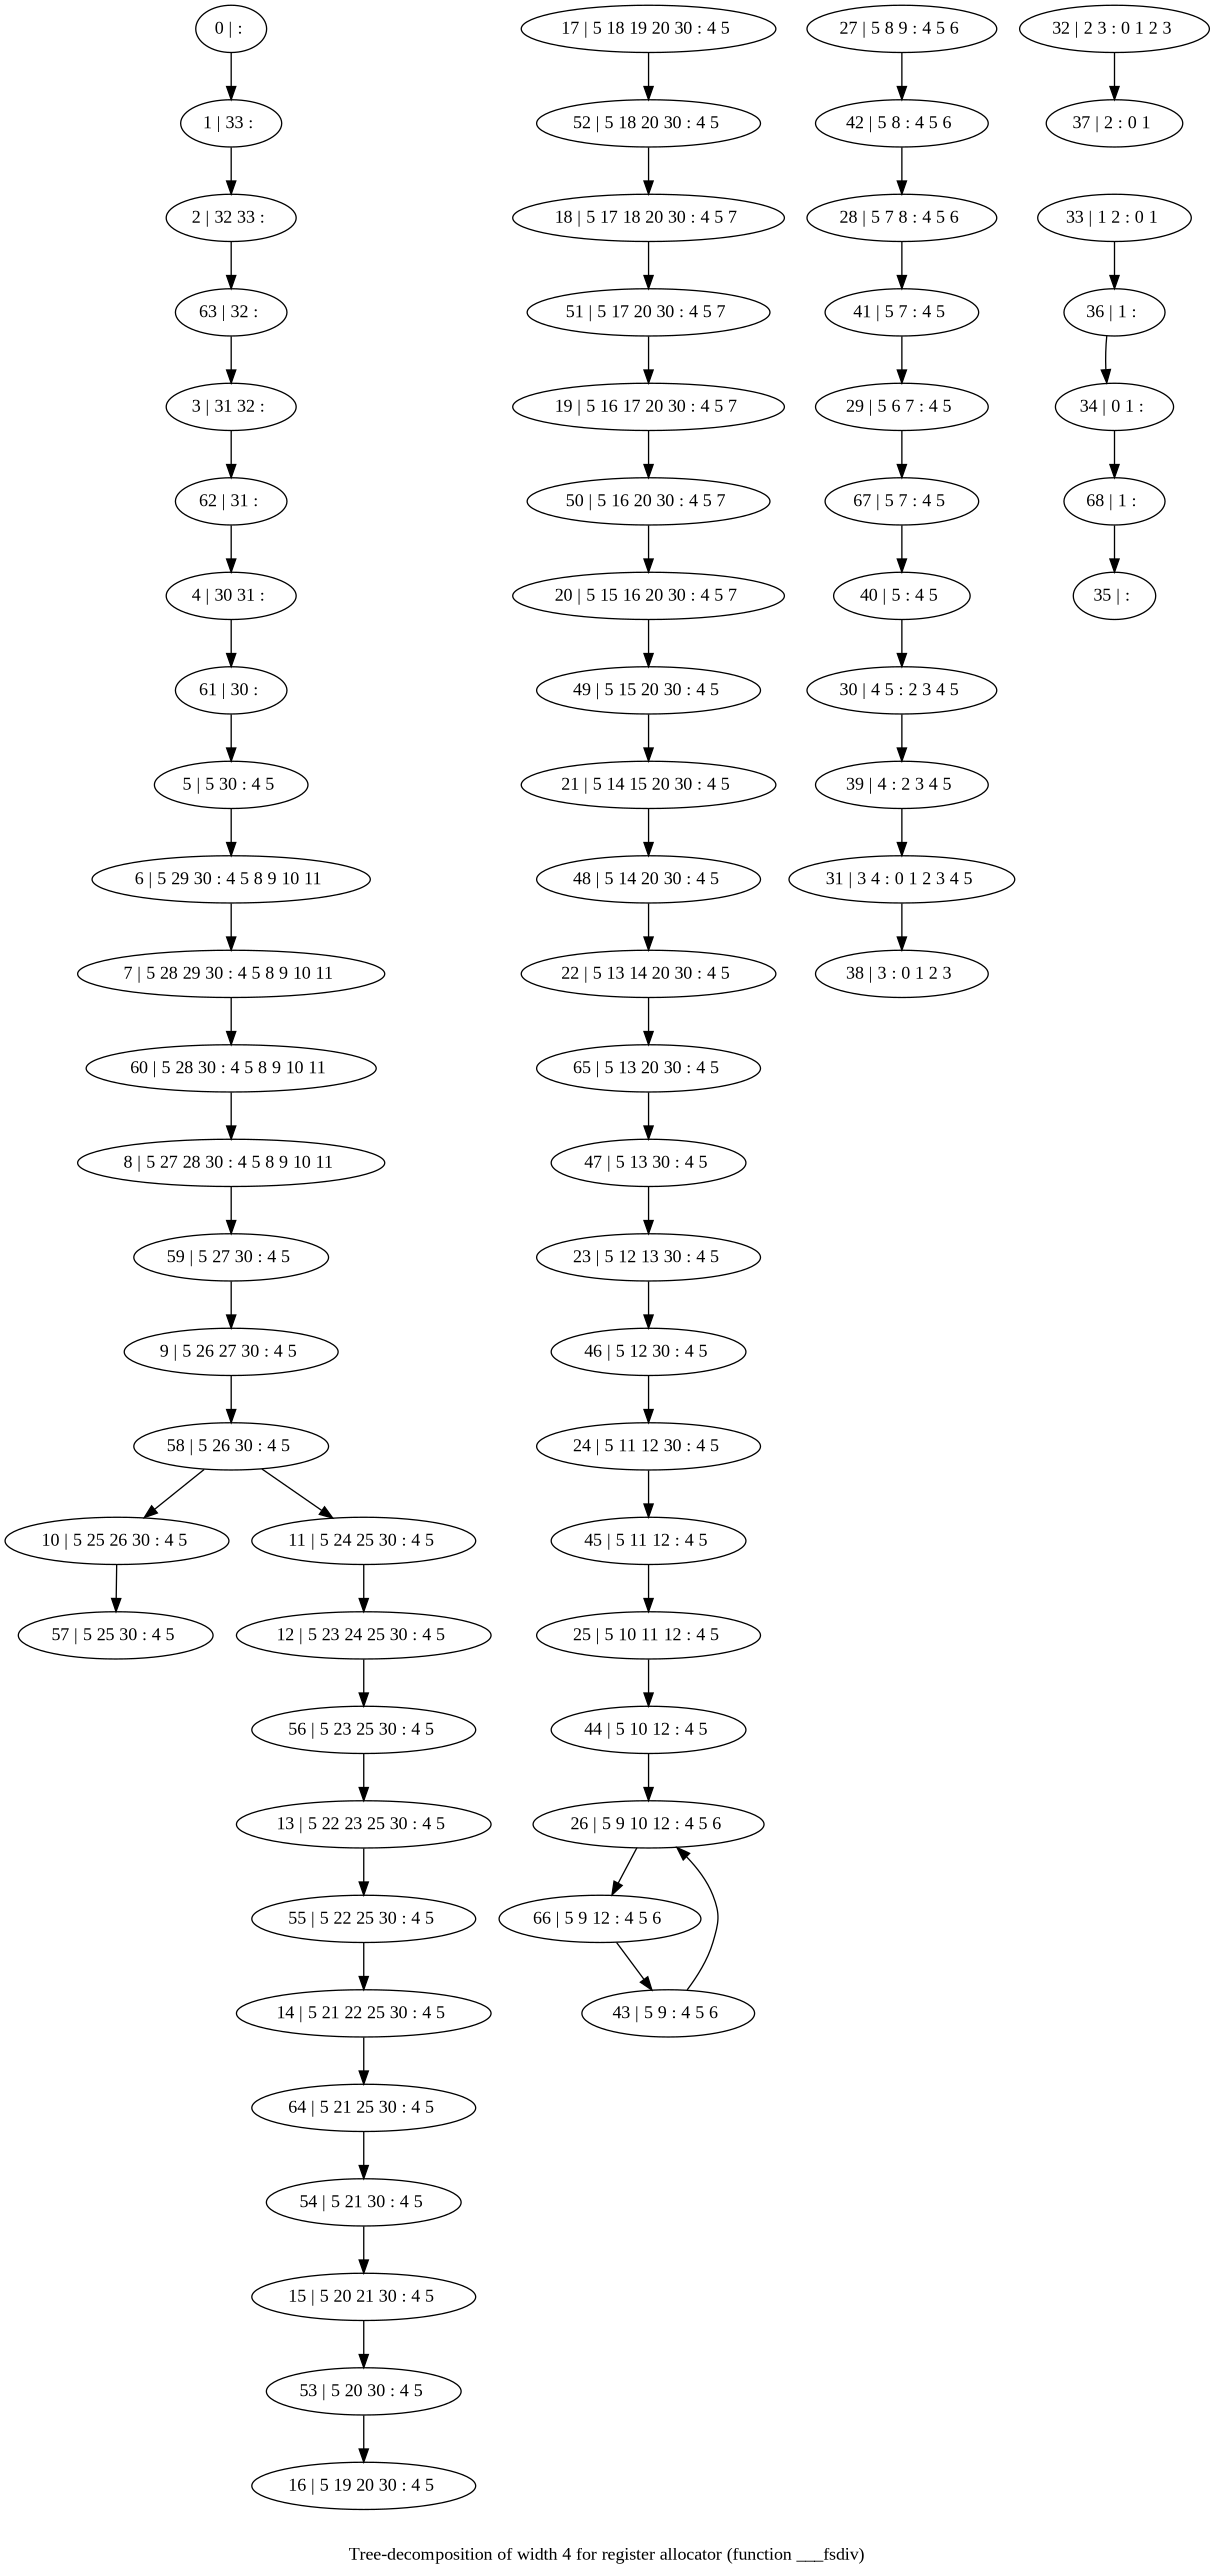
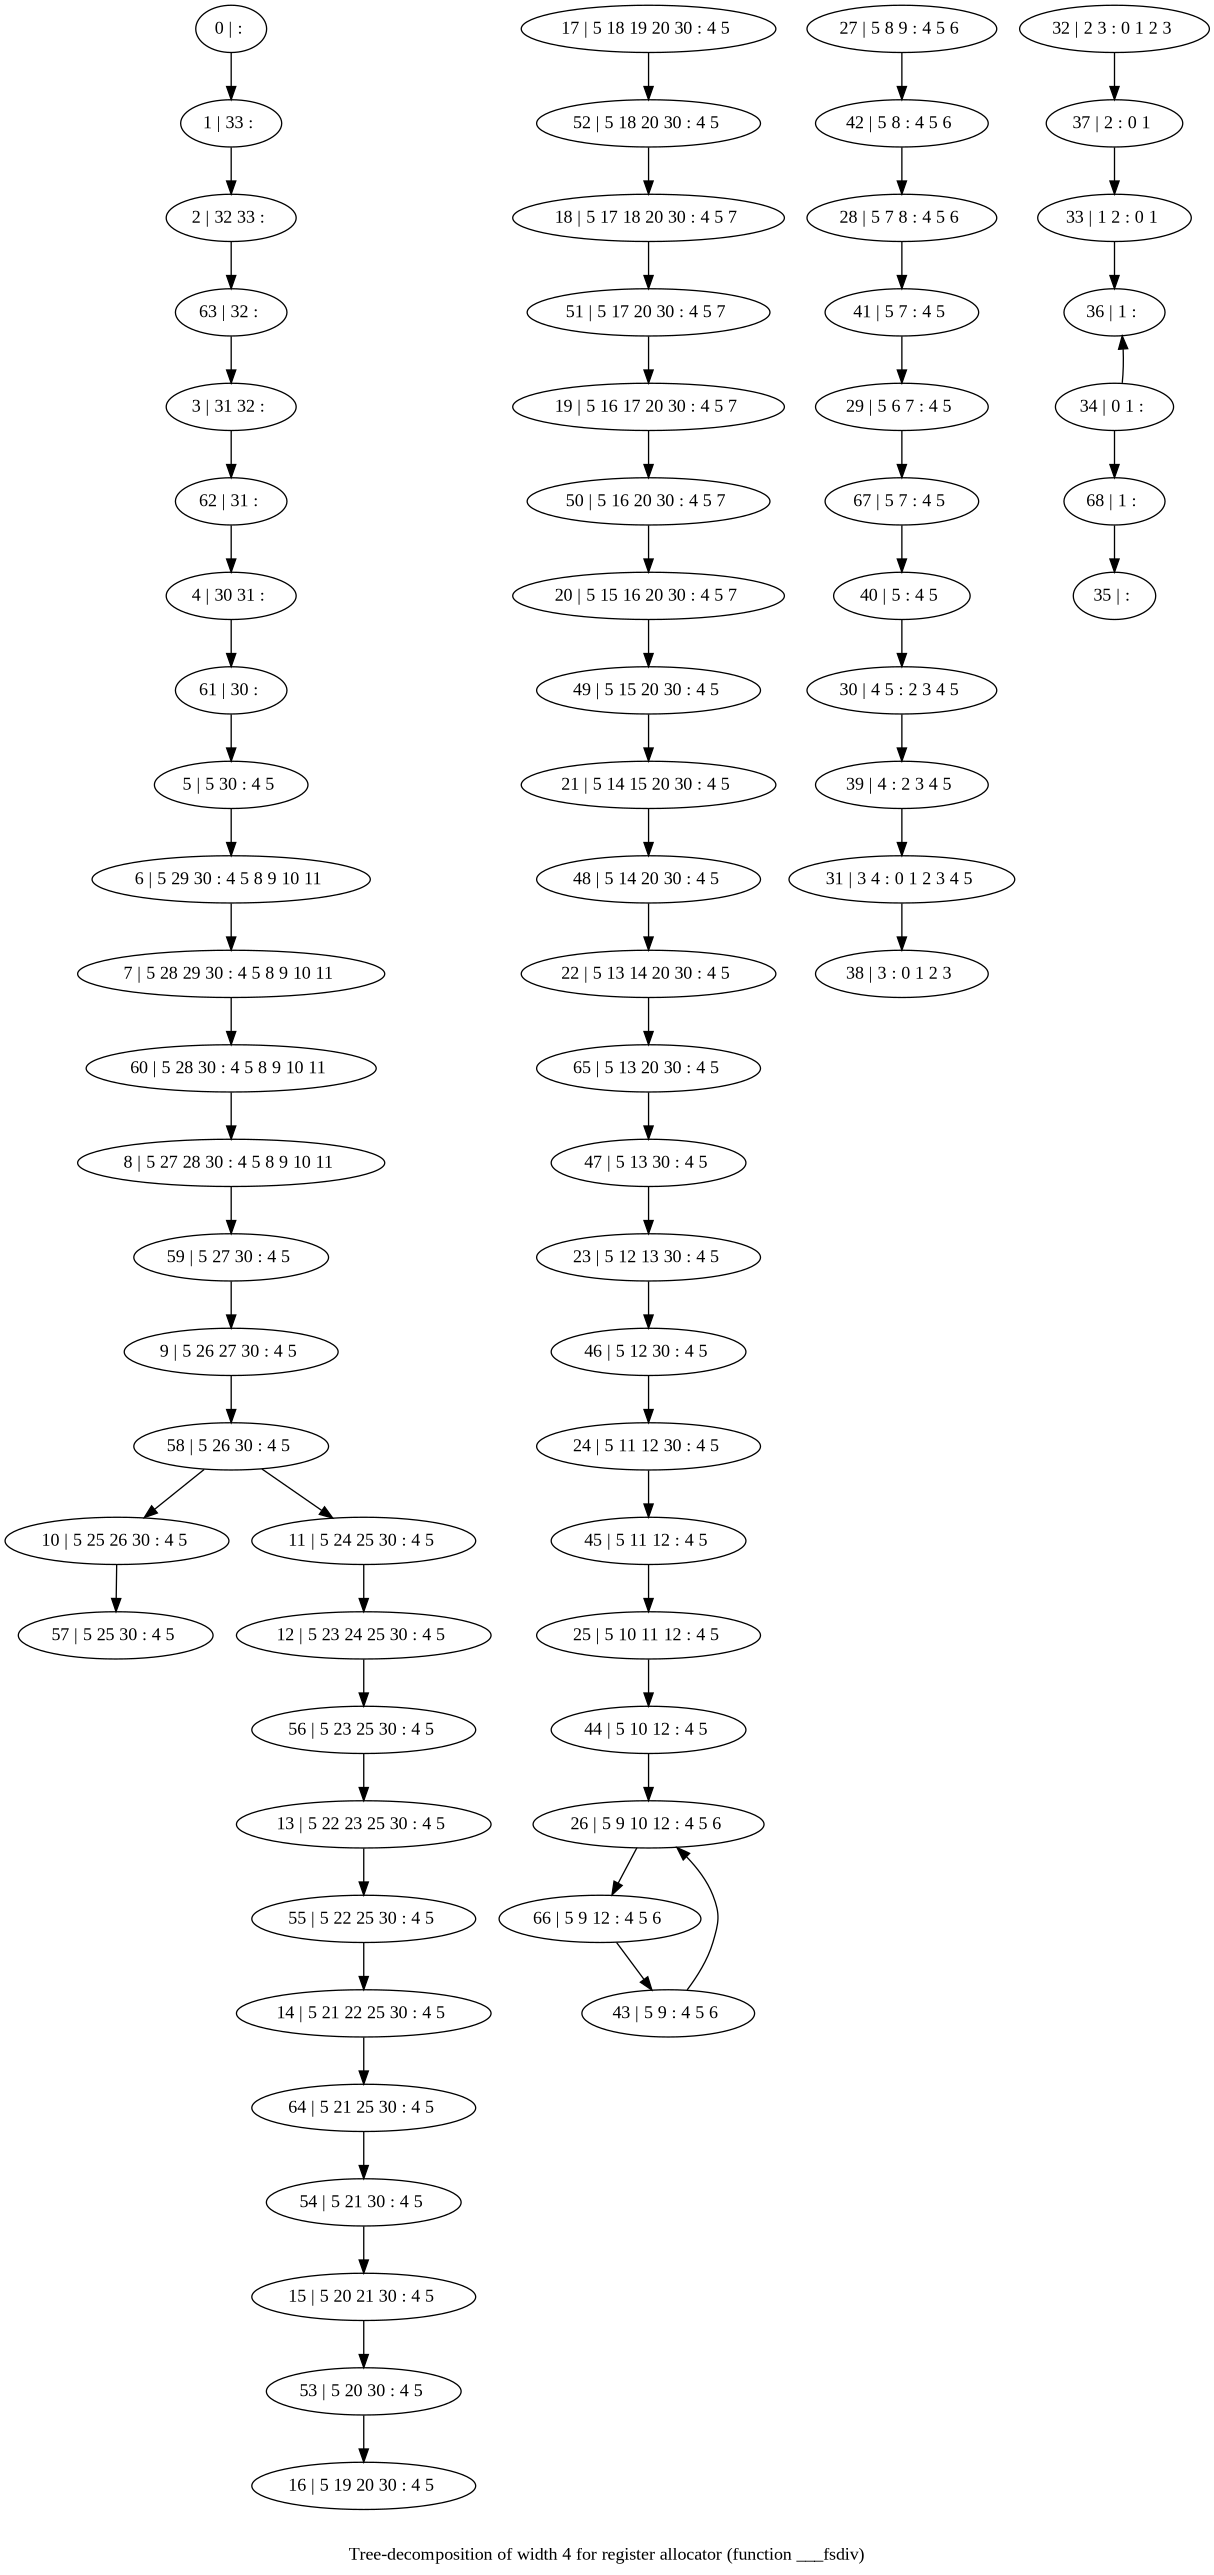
edge "37 | 2 : 0 1" -> "33 | 1 2 : 0 1": added
edge "36 | 1 :" -> "34 | 0 1 :": reversed
